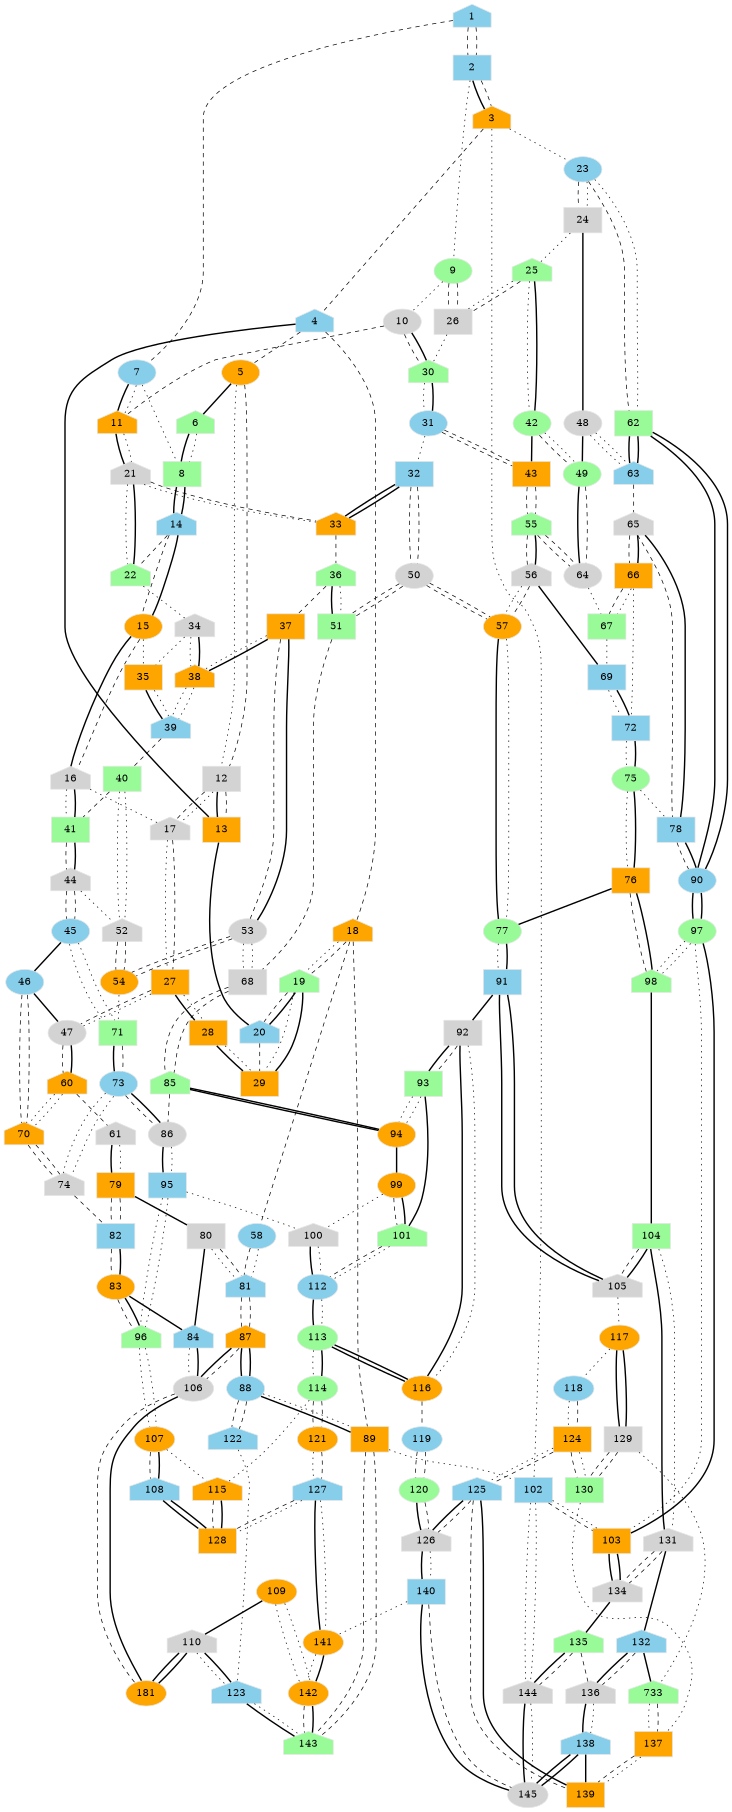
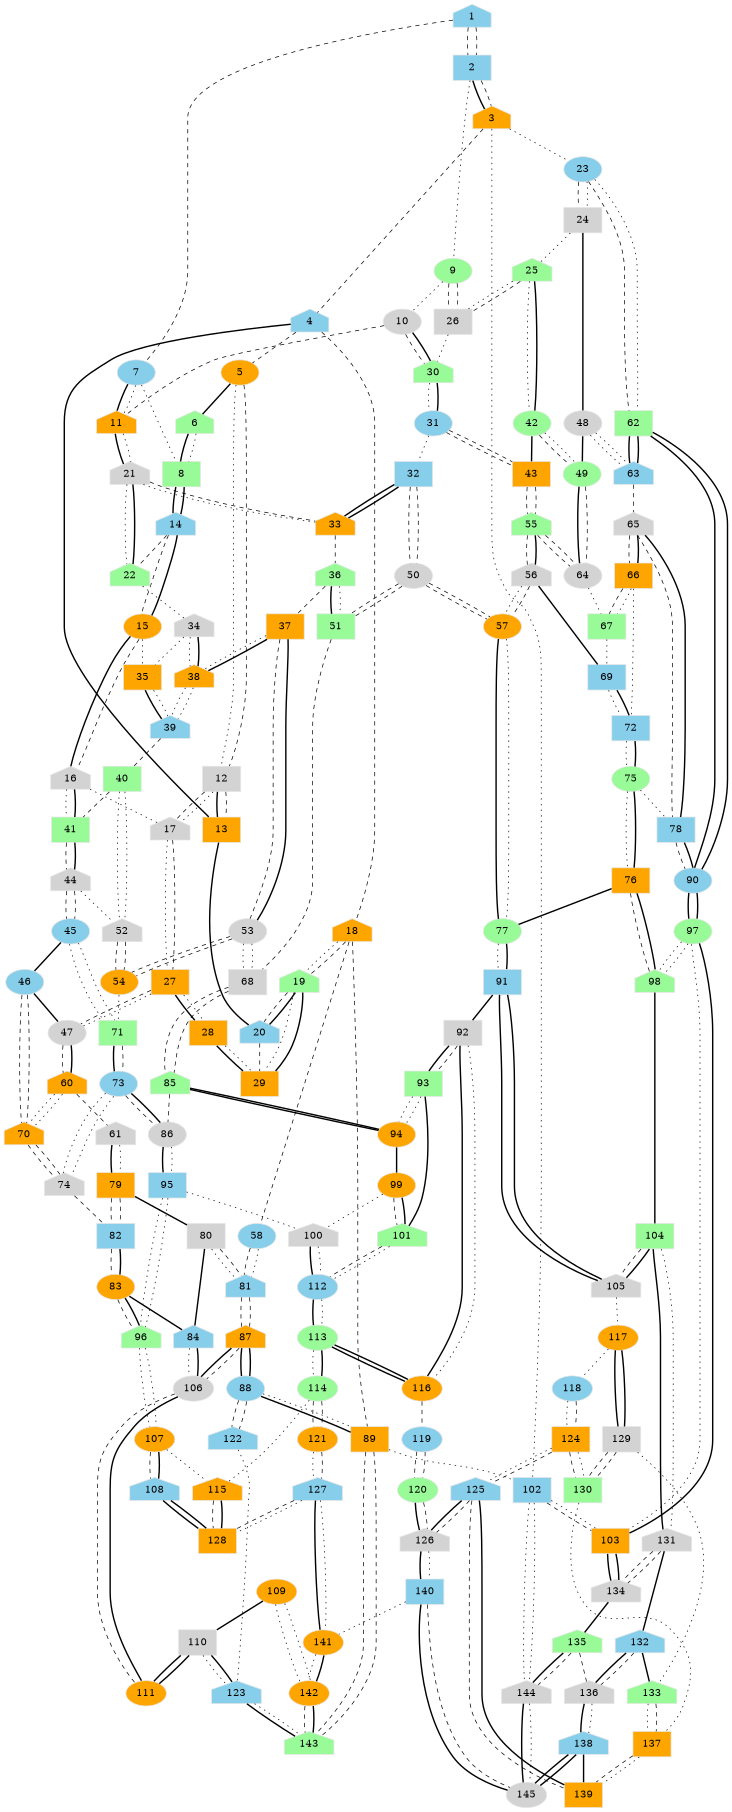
node "110": shape house -> box
node "181": label "181" -> "111"
node "733": label "733" -> "133"
